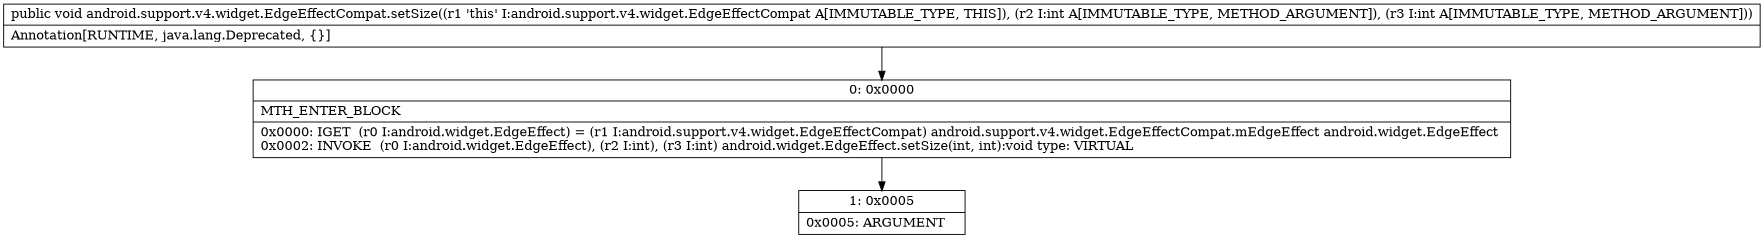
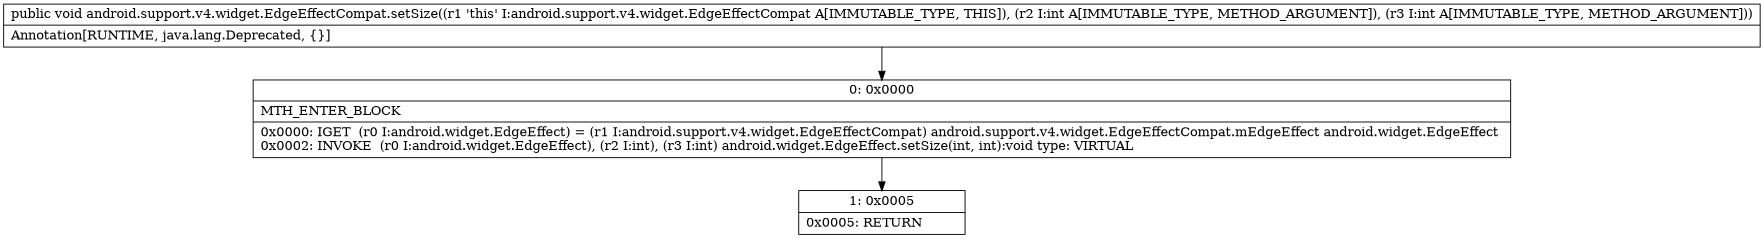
node "1: 0x0005": text "0x0005: ARGUMENT" -> "0x0005: RETURN"
